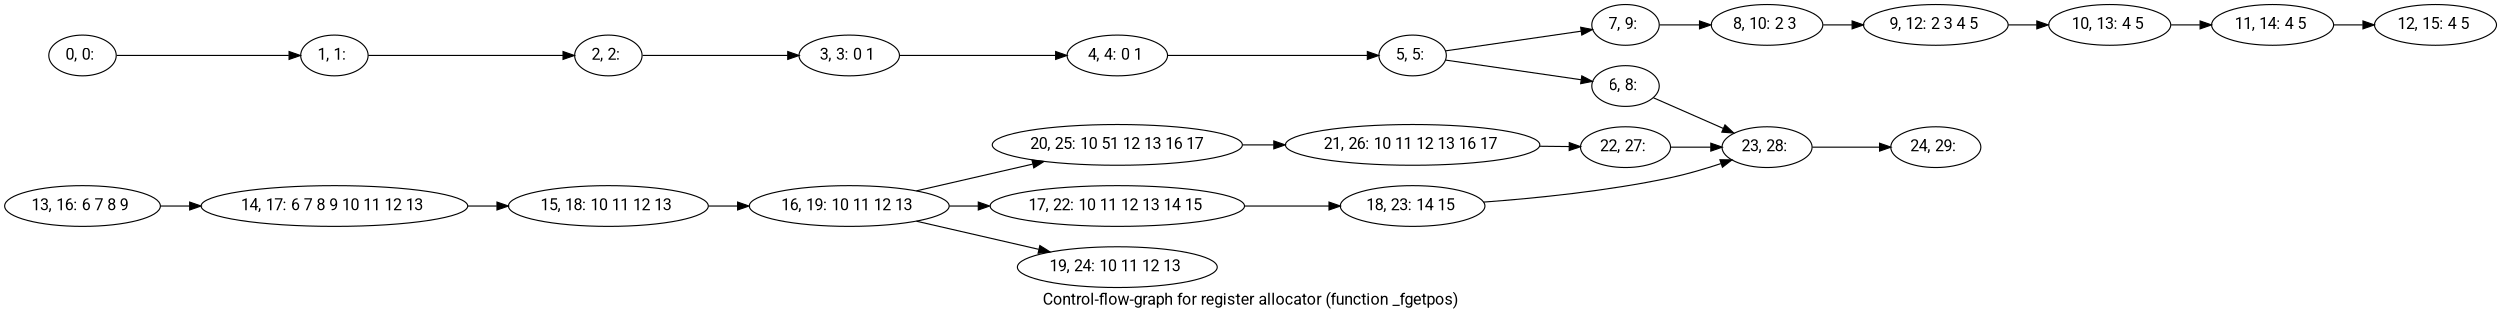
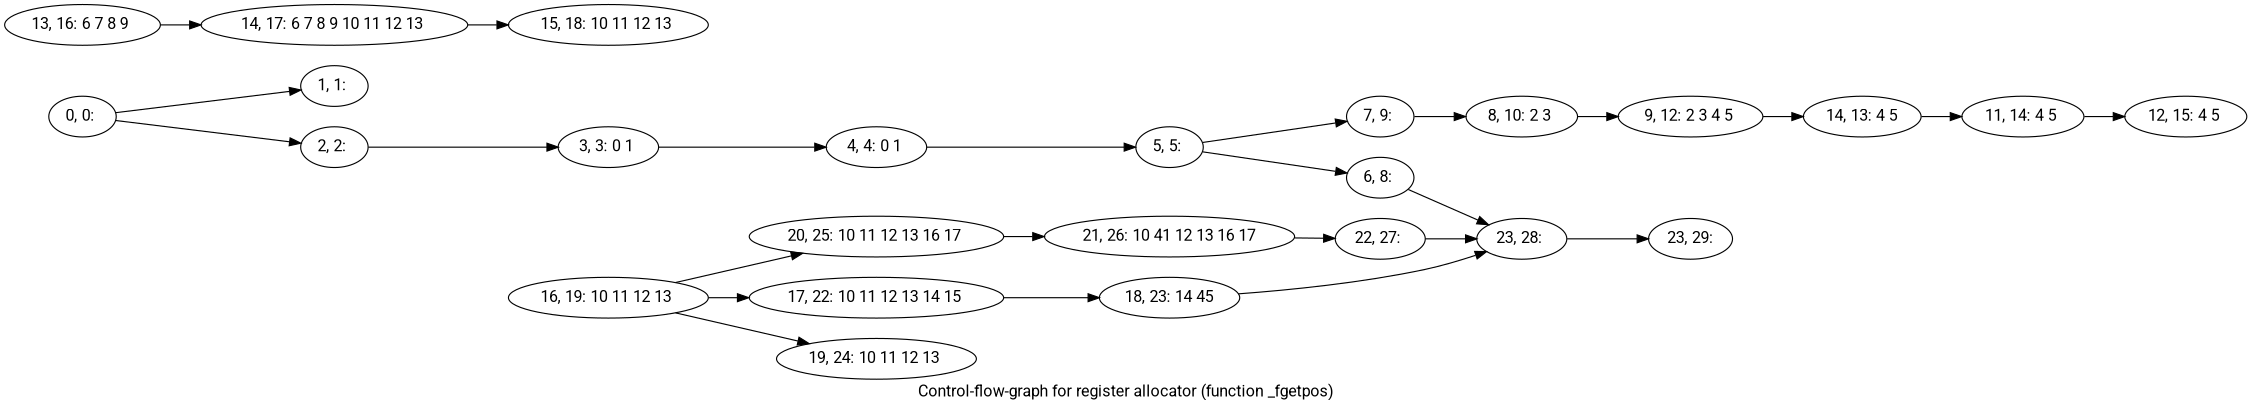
node "10, 13: 4 5": label "10, 13: 4 5" -> "14, 13: 4 5"
edge "1, 1:" -> "2, 2:": now "0, 0:" -> "2, 2:"
node "20, 25: 10 51 12 13 16 17": label "20, 25: 10 51 12 13 16 17" -> "20, 25: 10 11 12 13 16 17"
node "21, 26: 10 11 12 13 16 17": label "21, 26: 10 11 12 13 16 17" -> "21, 26: 10 41 12 13 16 17"
node "24, 29:": label "24, 29:" -> "23, 29:"
edge "15, 18: 10 11 12 13" -> "16, 19: 10 11 12 13": removed
node "18, 23: 14 15": label "18, 23: 14 15" -> "18, 23: 14 45"
